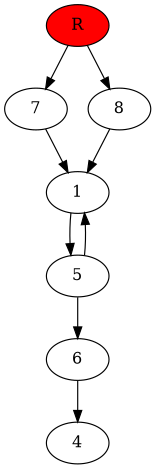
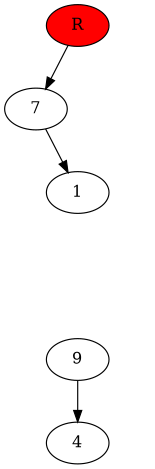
node "8": removed
node "5": removed
node "6": label "6" -> "9"
